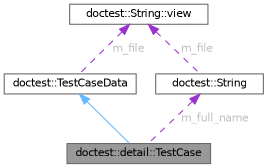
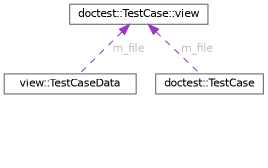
node "doctest::String::view": label "doctest::String::view" -> "doctest::TestCase::view"
node "doctest::TestCaseData": label "doctest::TestCaseData" -> "view::TestCaseData"
node "doctest::String": label "doctest::String" -> "doctest::TestCase"
node "doctest::detail::TestCase": removed
